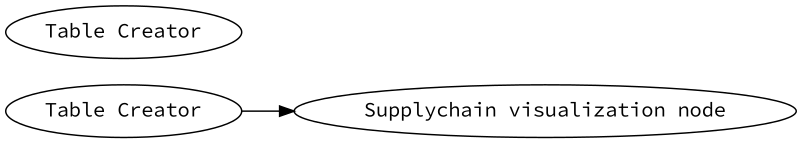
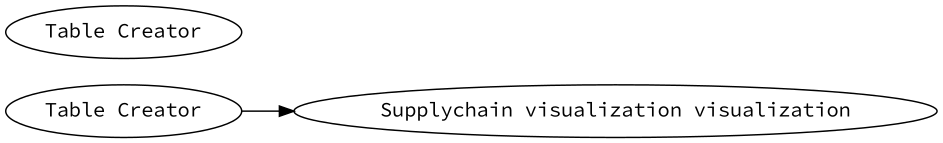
node "Supplychain visualization node": label "Supplychain visualization node" -> "Supplychain visualization visualization"
